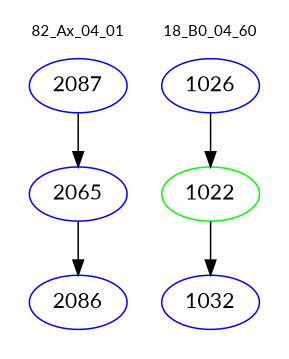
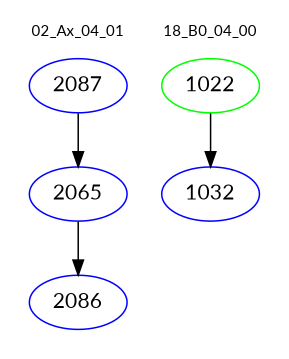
cluster "82_Ax_04_01": label "82_Ax_04_01" -> "02_Ax_04_01"
cluster "18_B0_04_60": label "18_B0_04_60" -> "18_B0_04_00"
node "1026": removed
